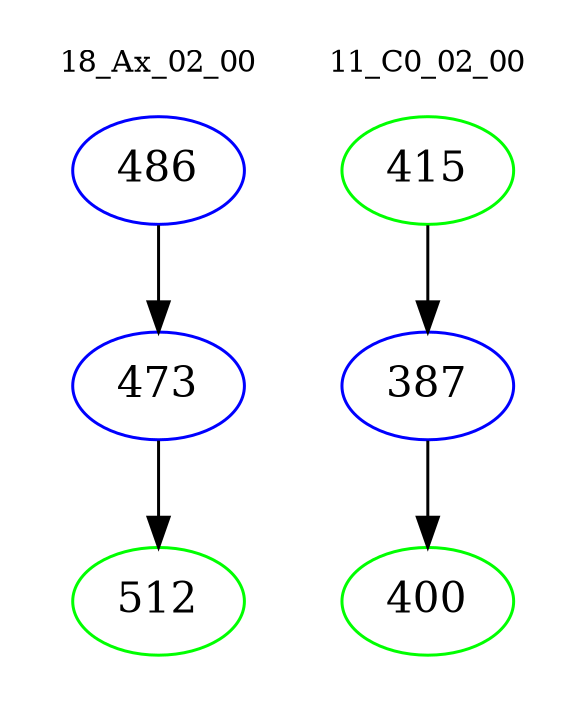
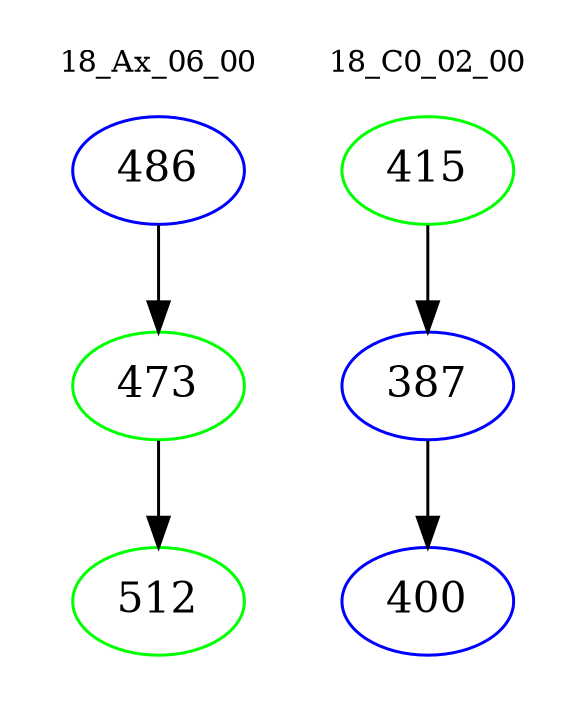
cluster "18_Ax_02_00": label "18_Ax_02_00" -> "18_Ax_06_00"
cluster "11_C0_02_00": label "11_C0_02_00" -> "18_C0_02_00"
node "473": color blue -> green
node "400": color green -> blue
